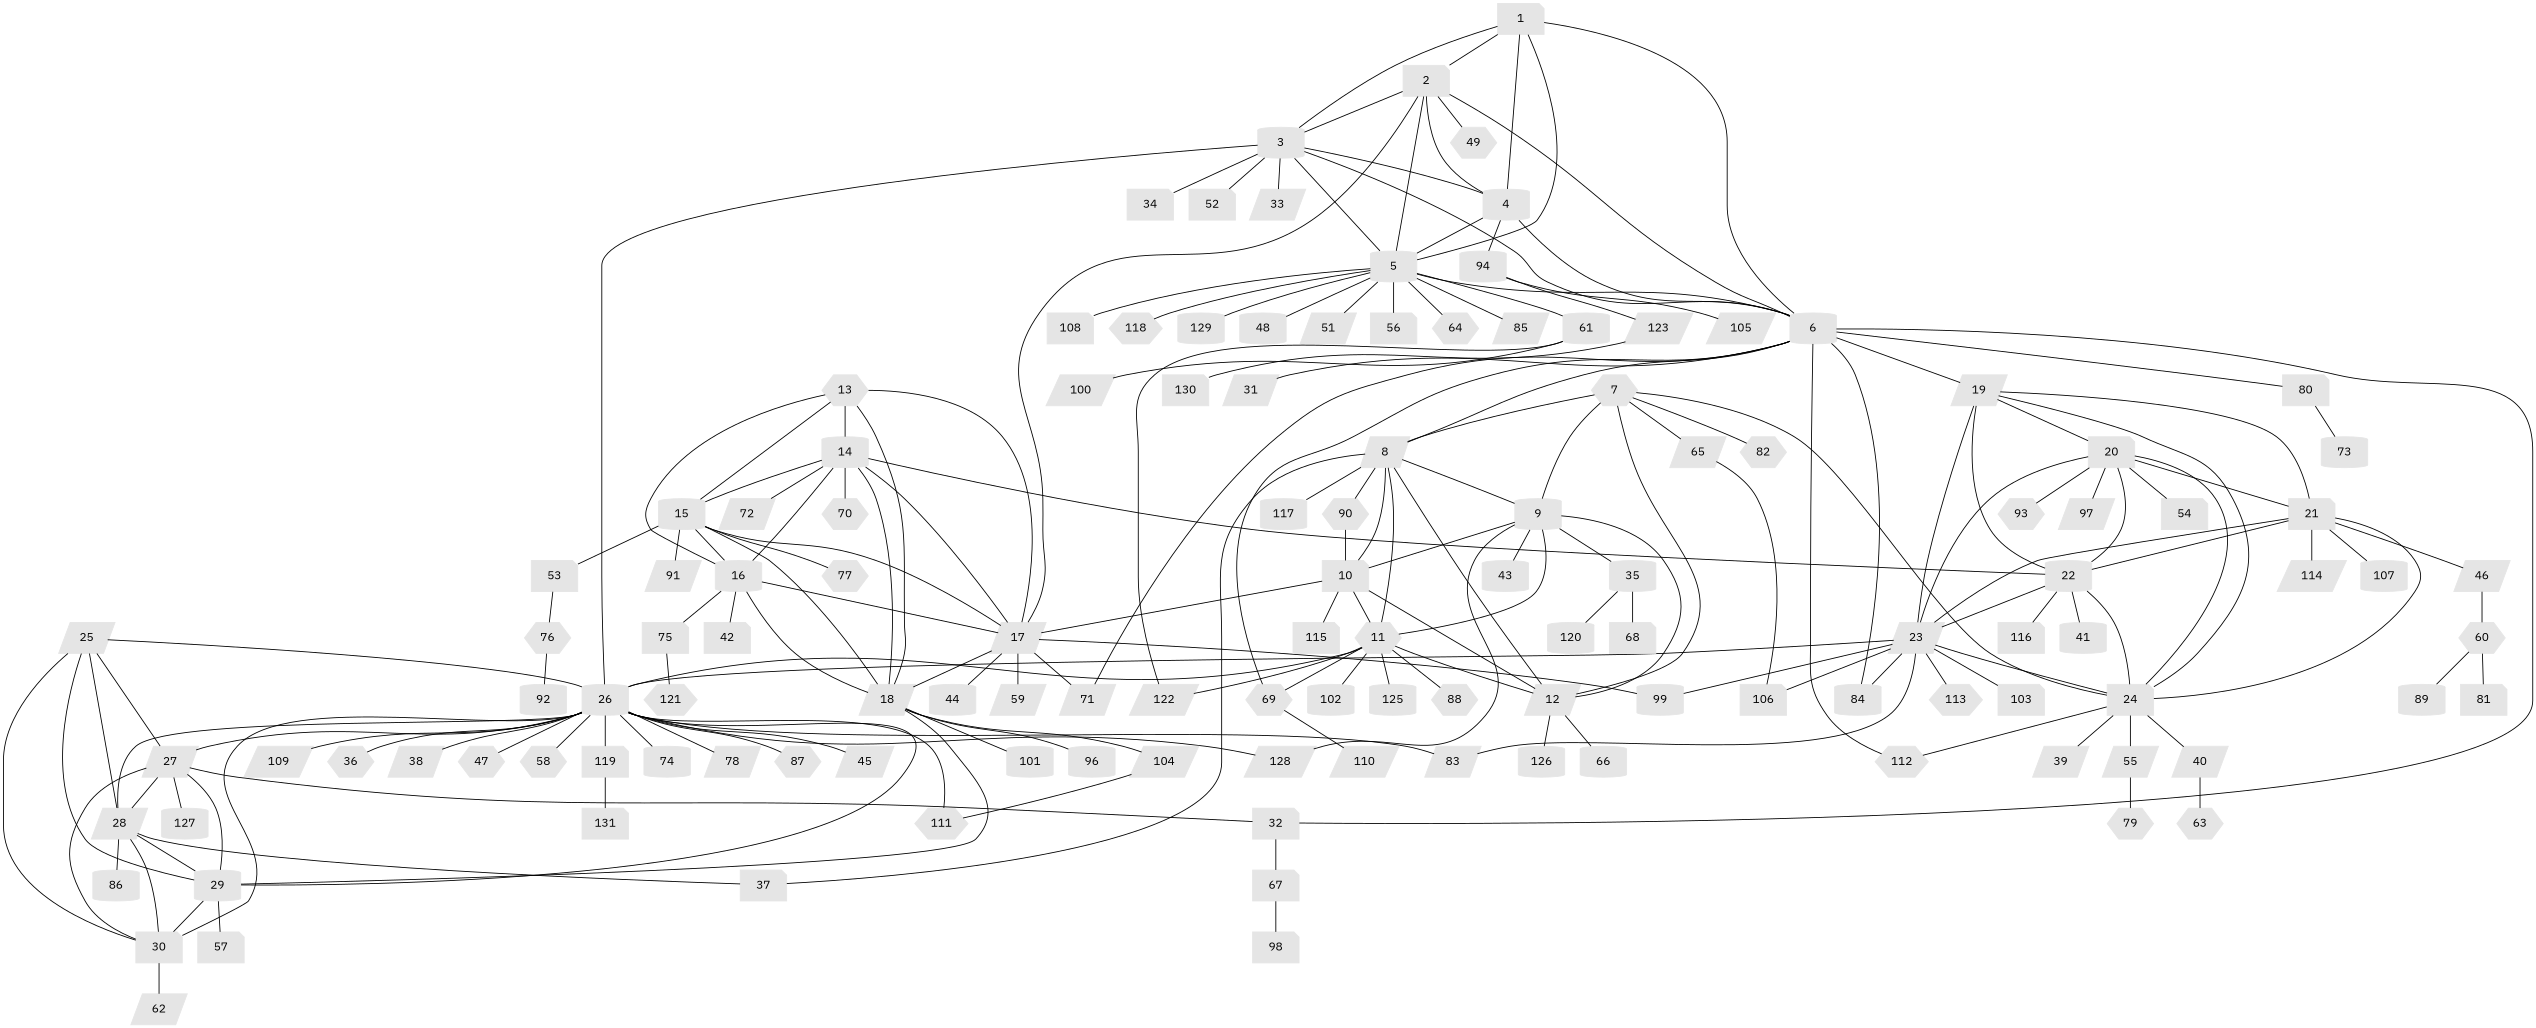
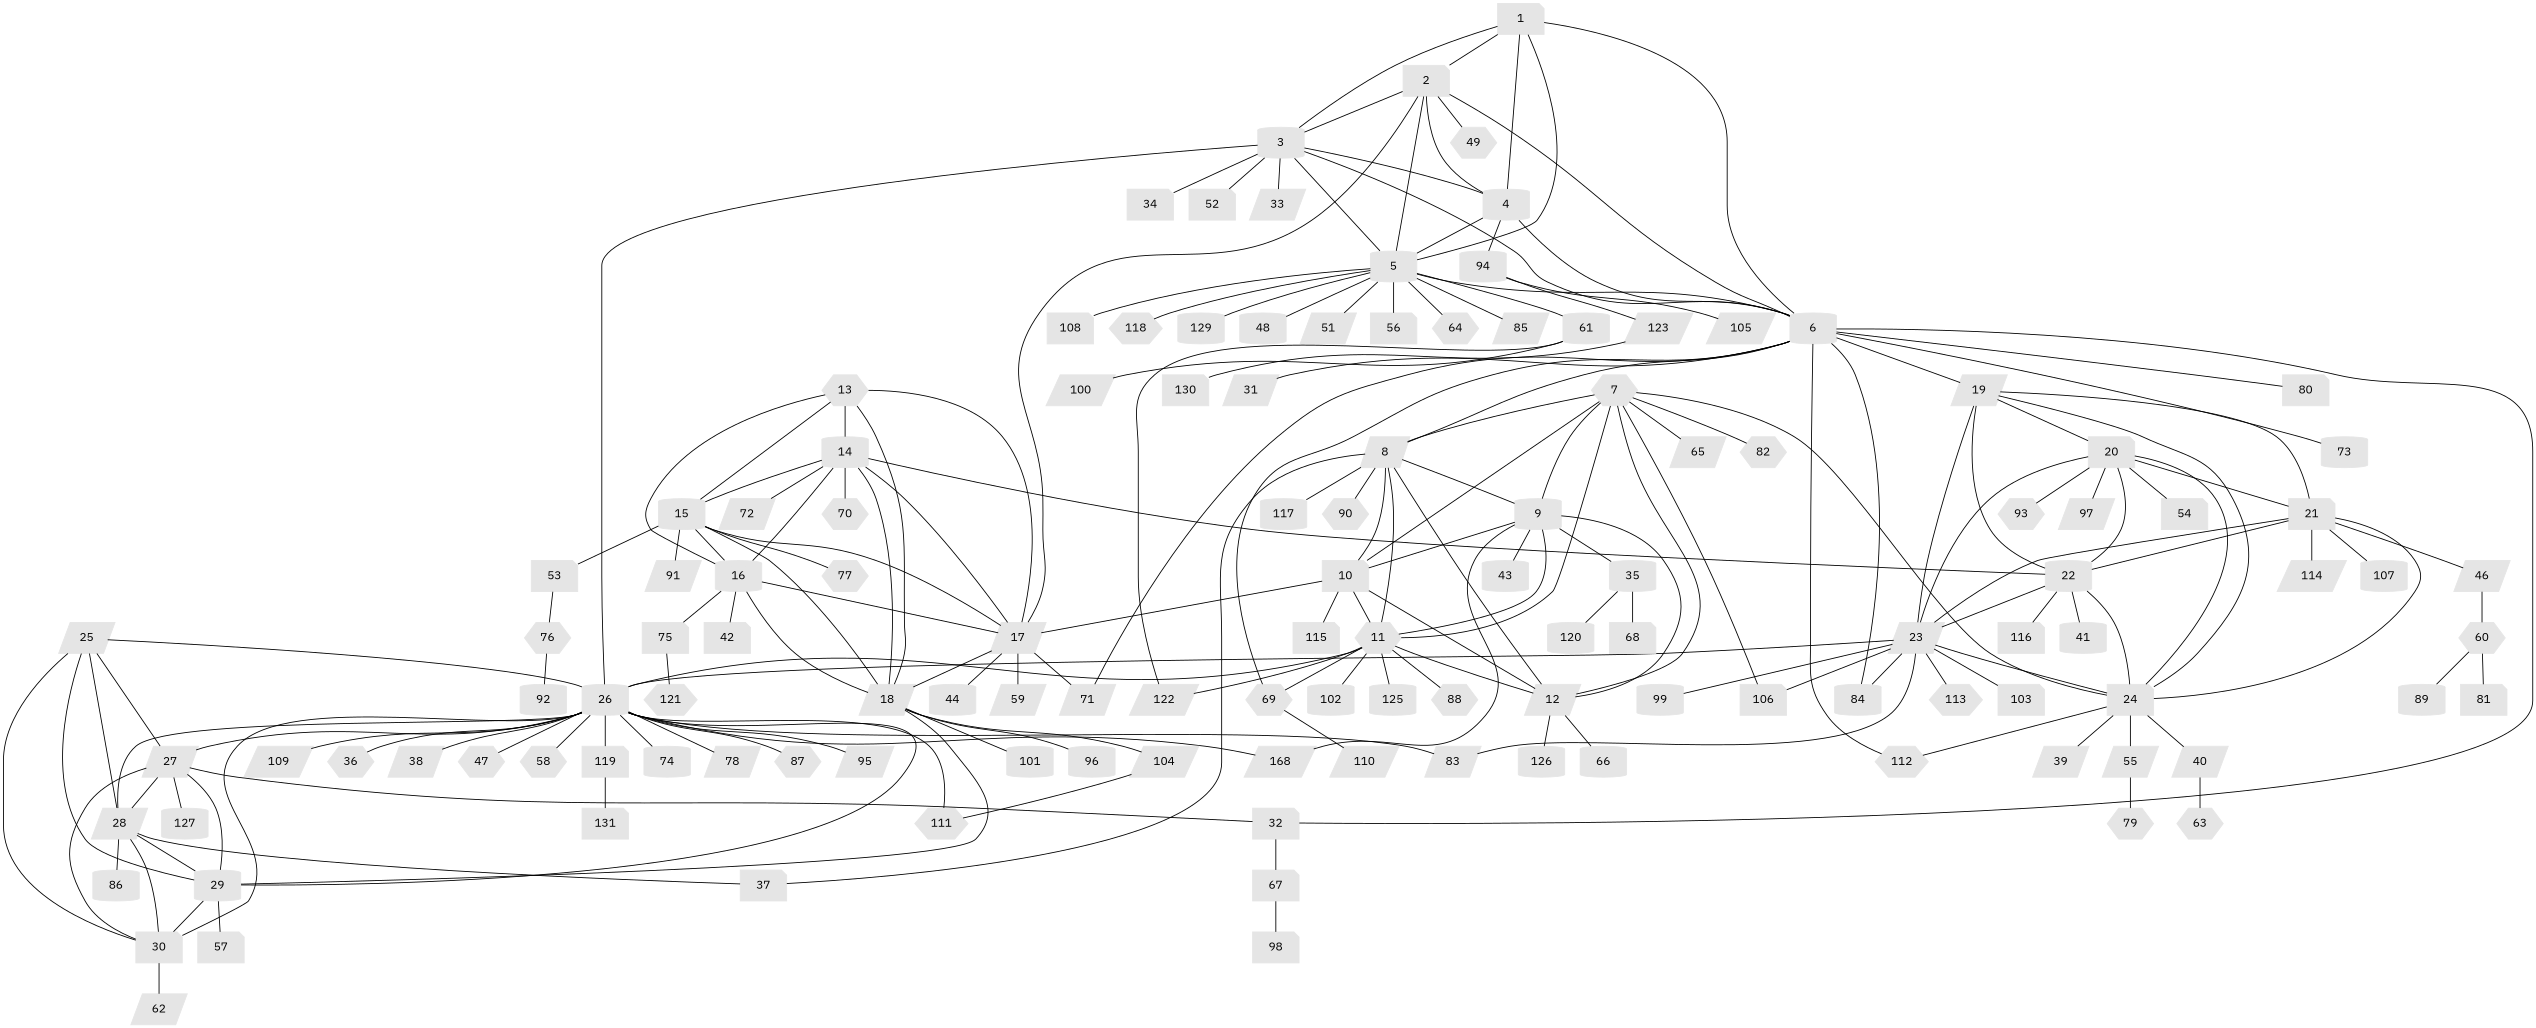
edge "80" -- "73": now "6" -- "73"
edge "90" -- "10": now "7" -- "10"
edge "65" -- "106": now "7" -- "106"
edge "7" -- "11": added
edge "17" -- "99": removed
node "45": label "45" -> "95"
node "128": label "128" -> "168"
